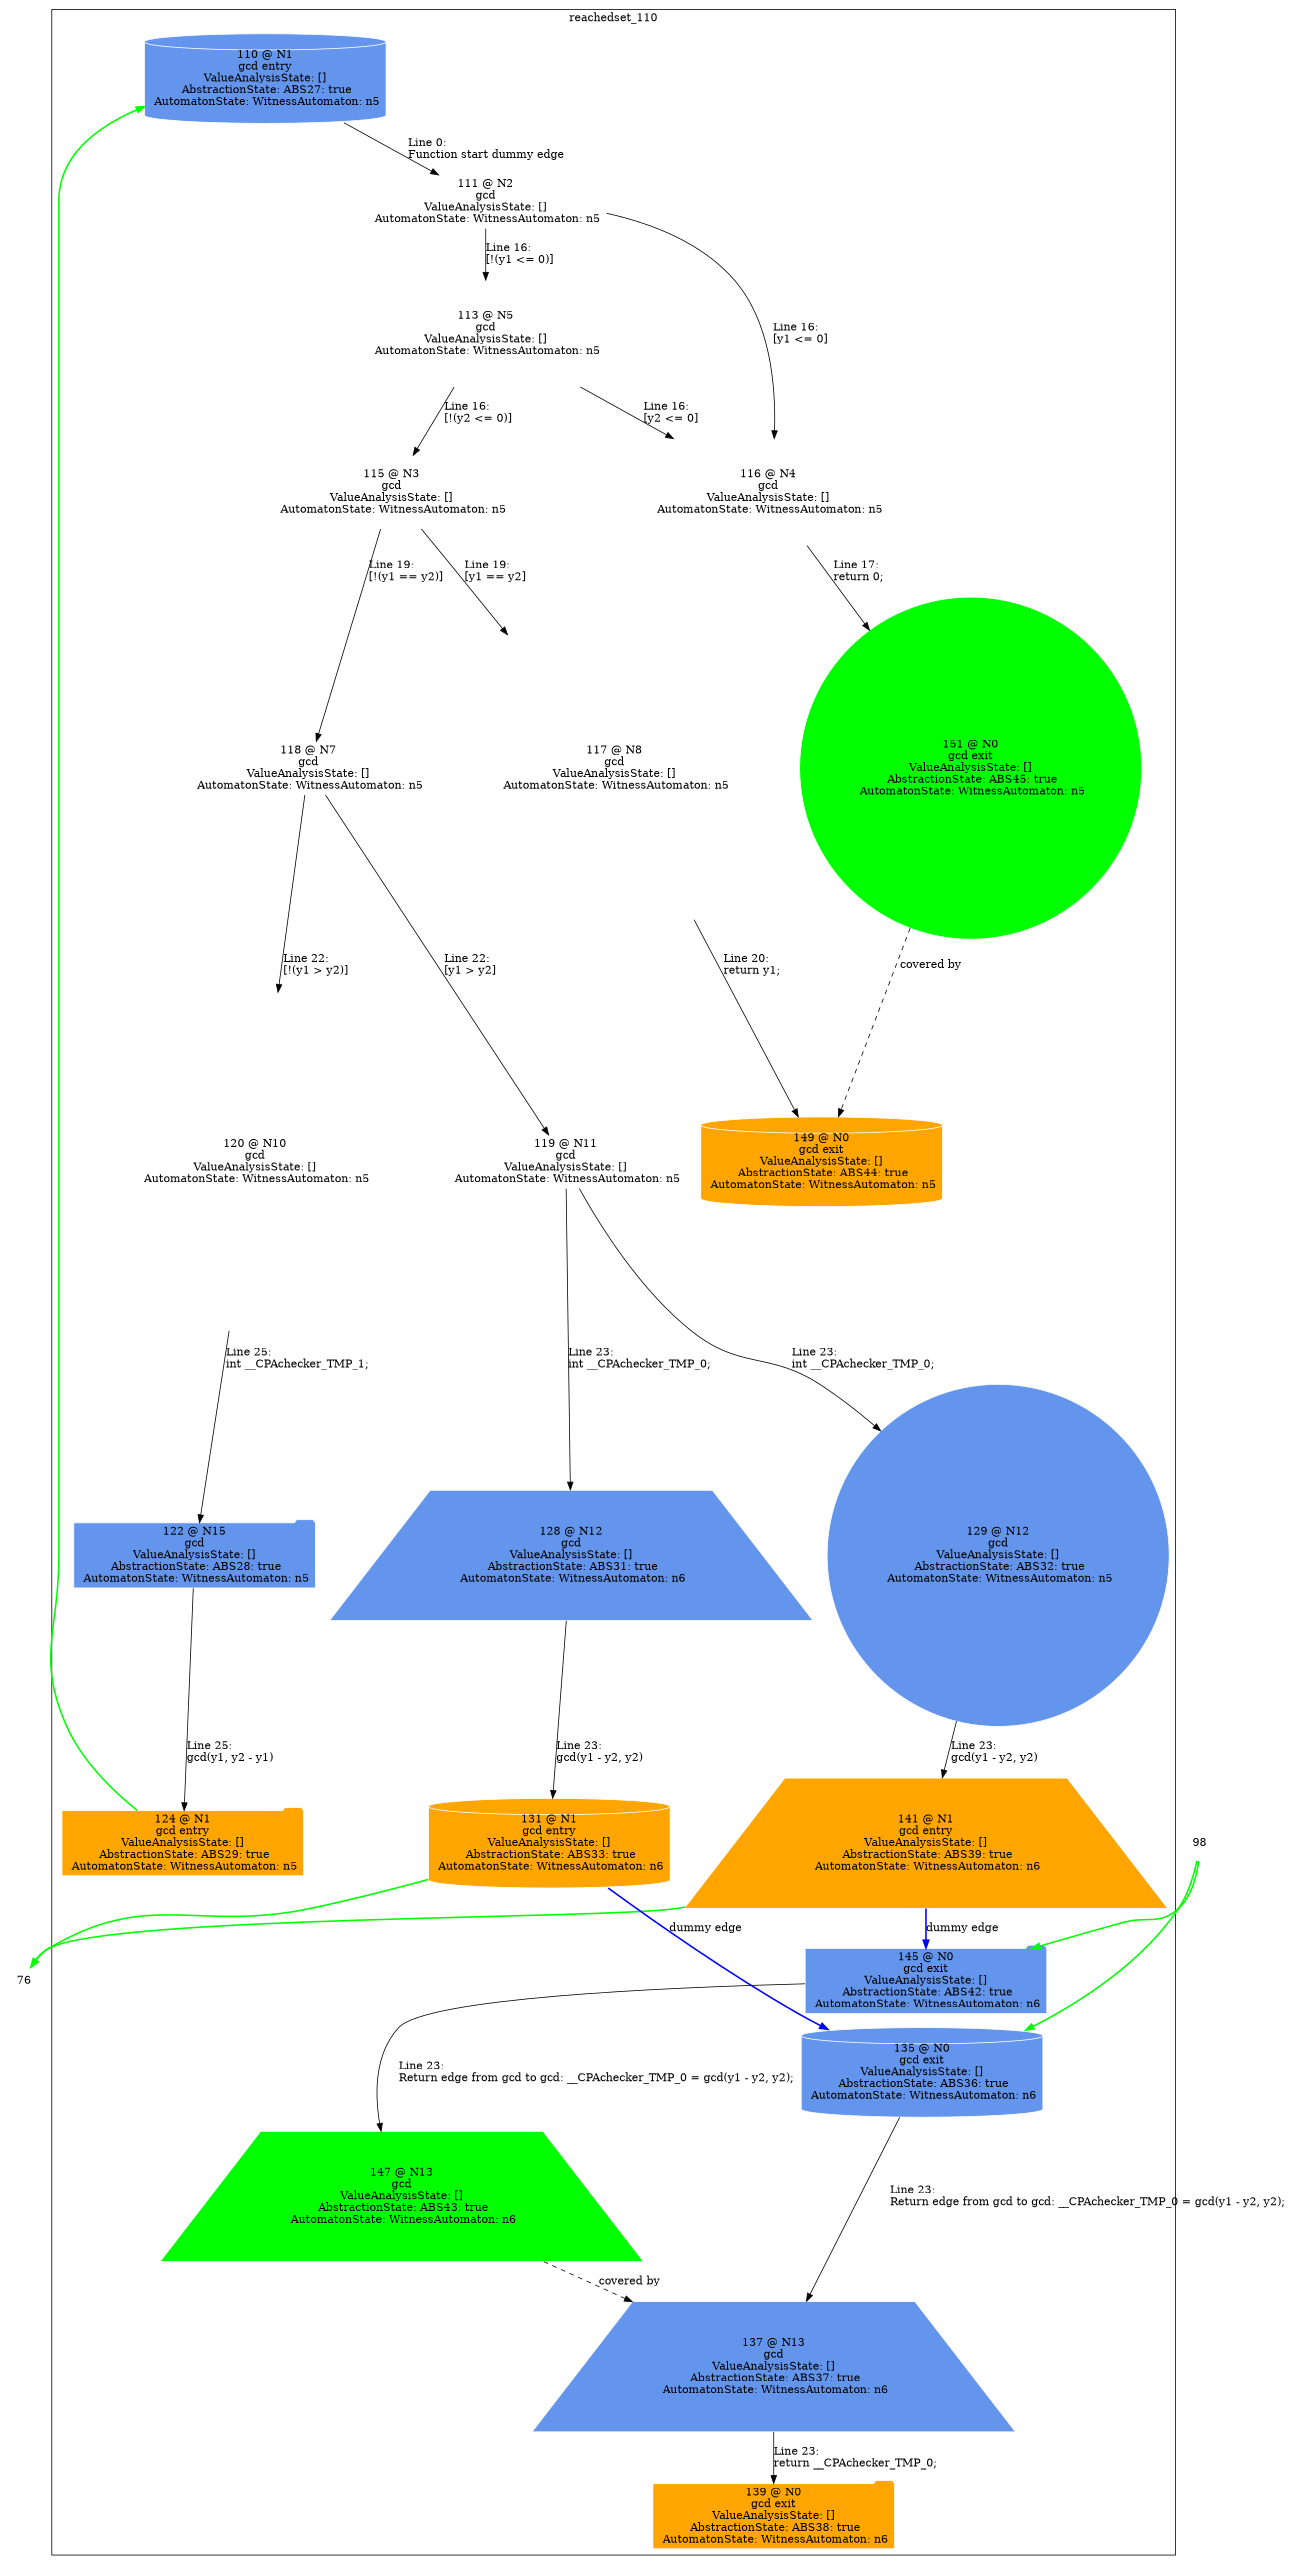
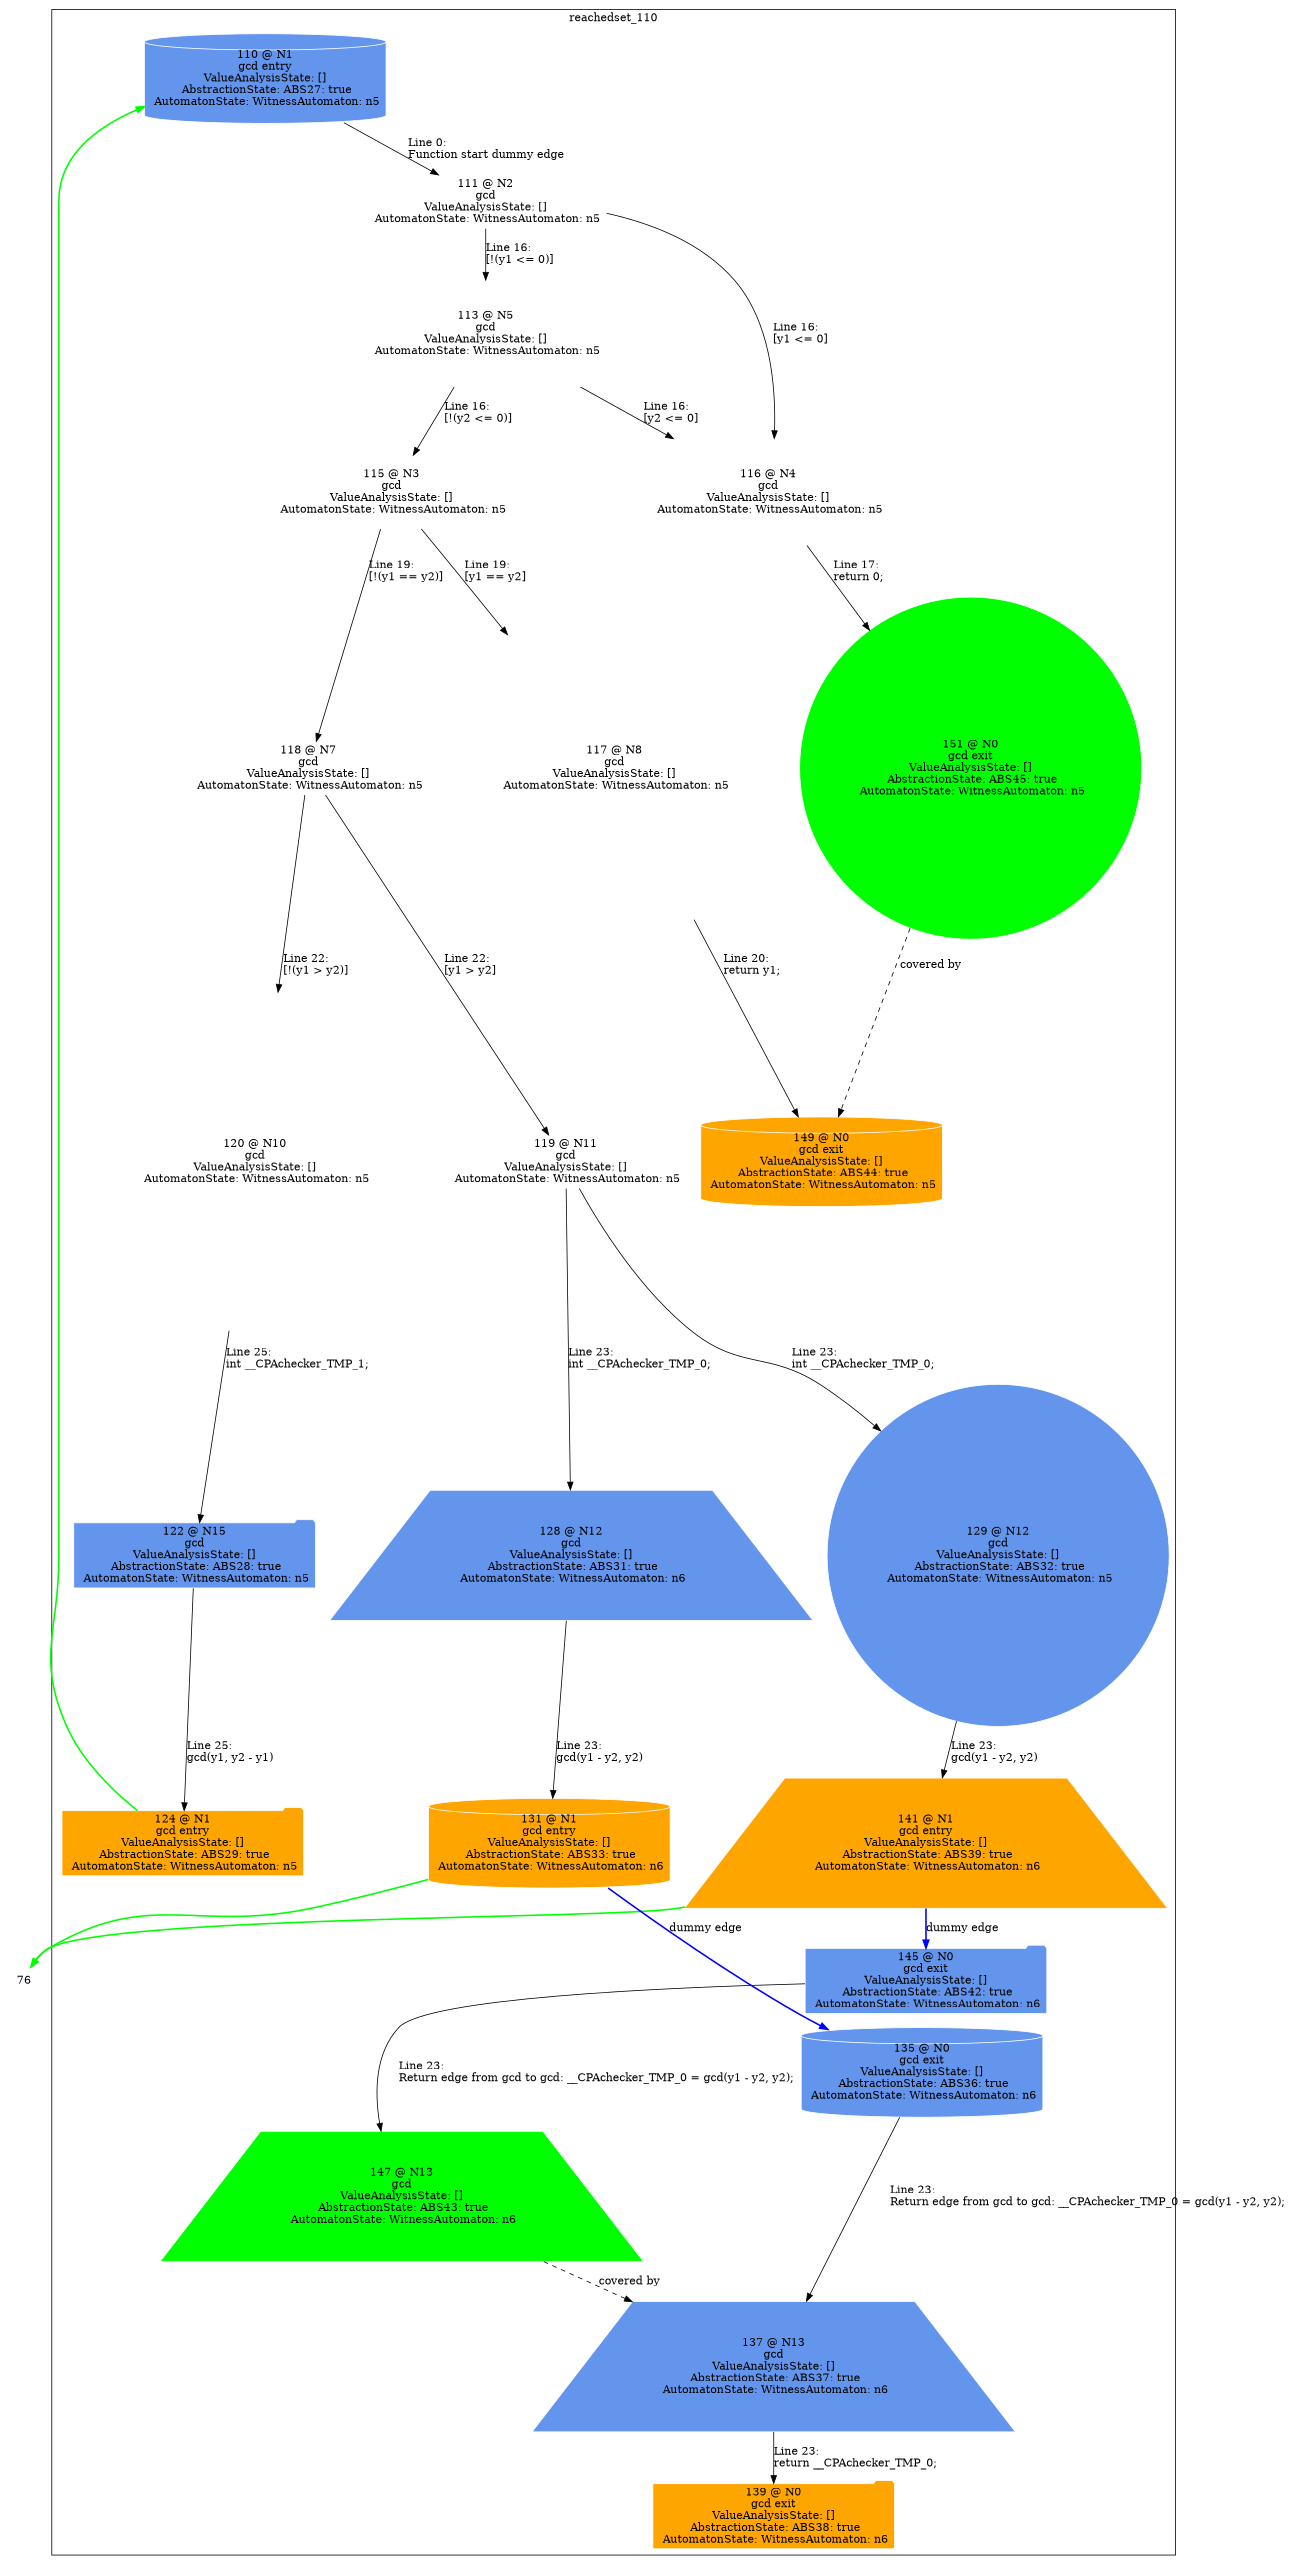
node "98": removed
